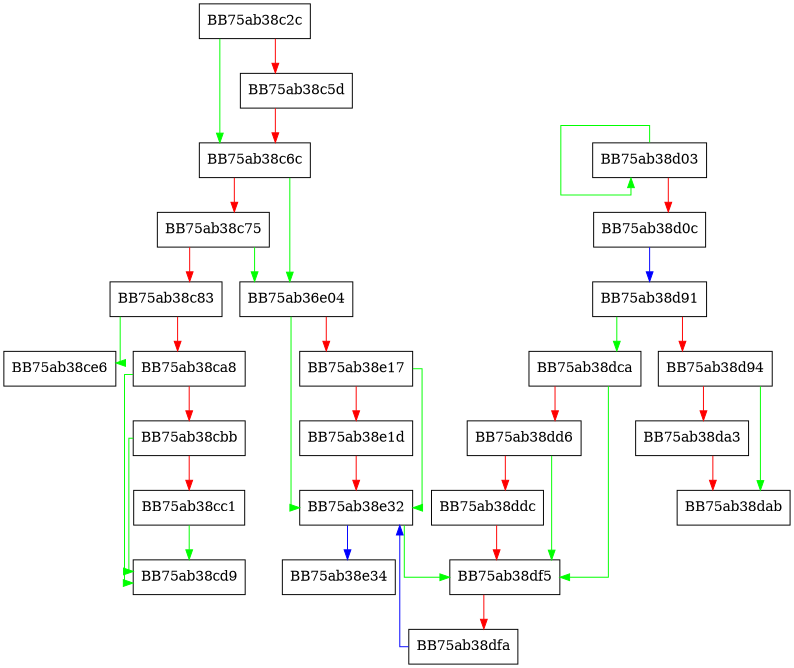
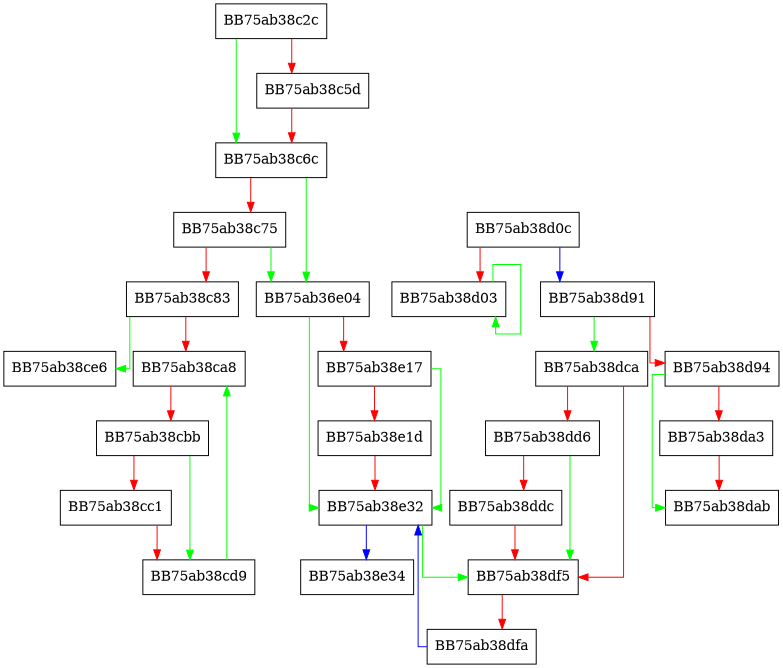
edge "BB75ab38d03" -> "BB75ab38d0c": reversed
edge "BB75ab38ca8" -> "BB75ab38cd9": reversed
edge "BB75ab38dca" -> "BB75ab38df5": color green -> red
edge "BB75ab38cc1" -> "BB75ab38cd9": color green -> red
